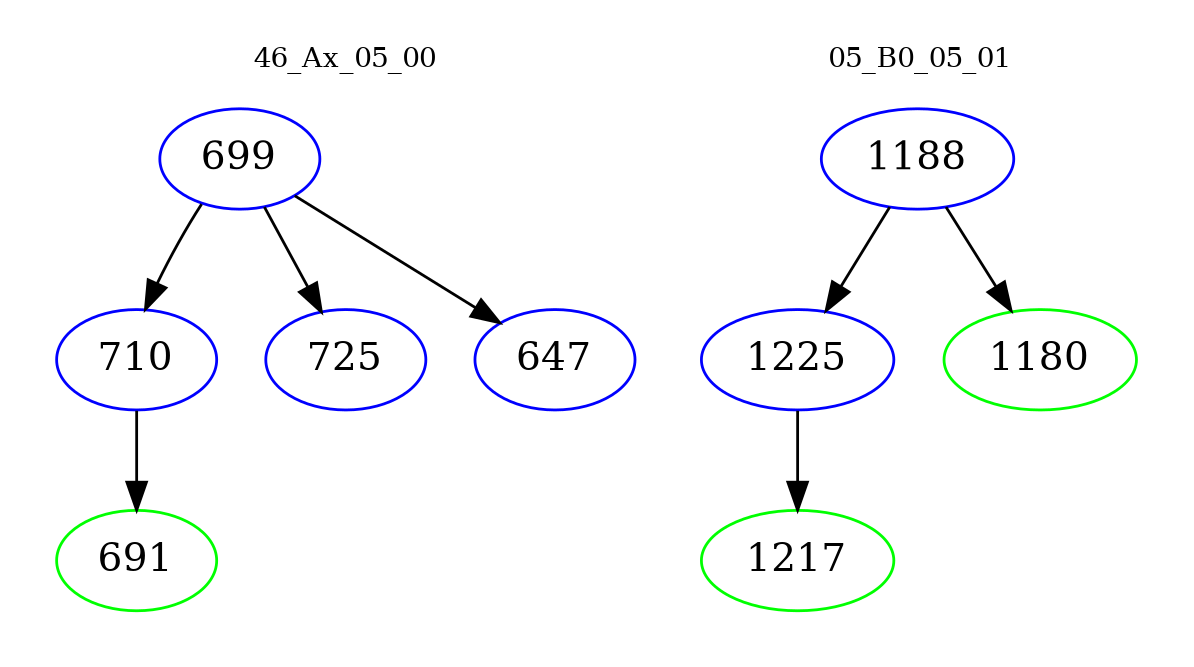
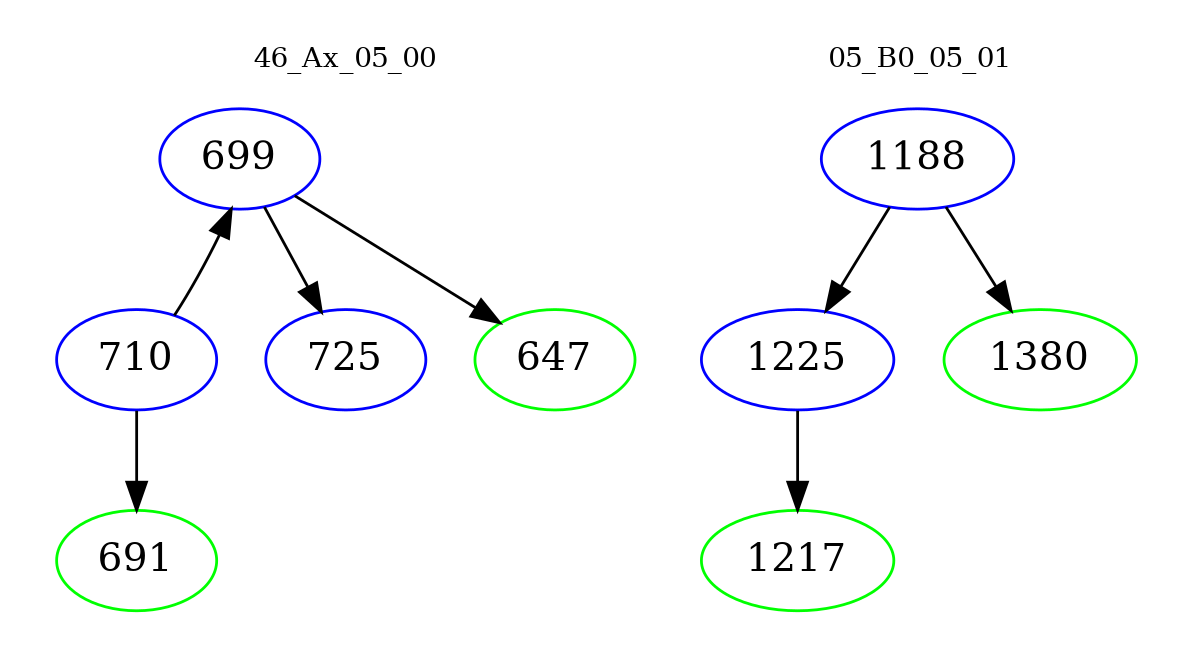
edge "699" -> "710": reversed
node "647": color blue -> green
node "1180": label "1180" -> "1380"
